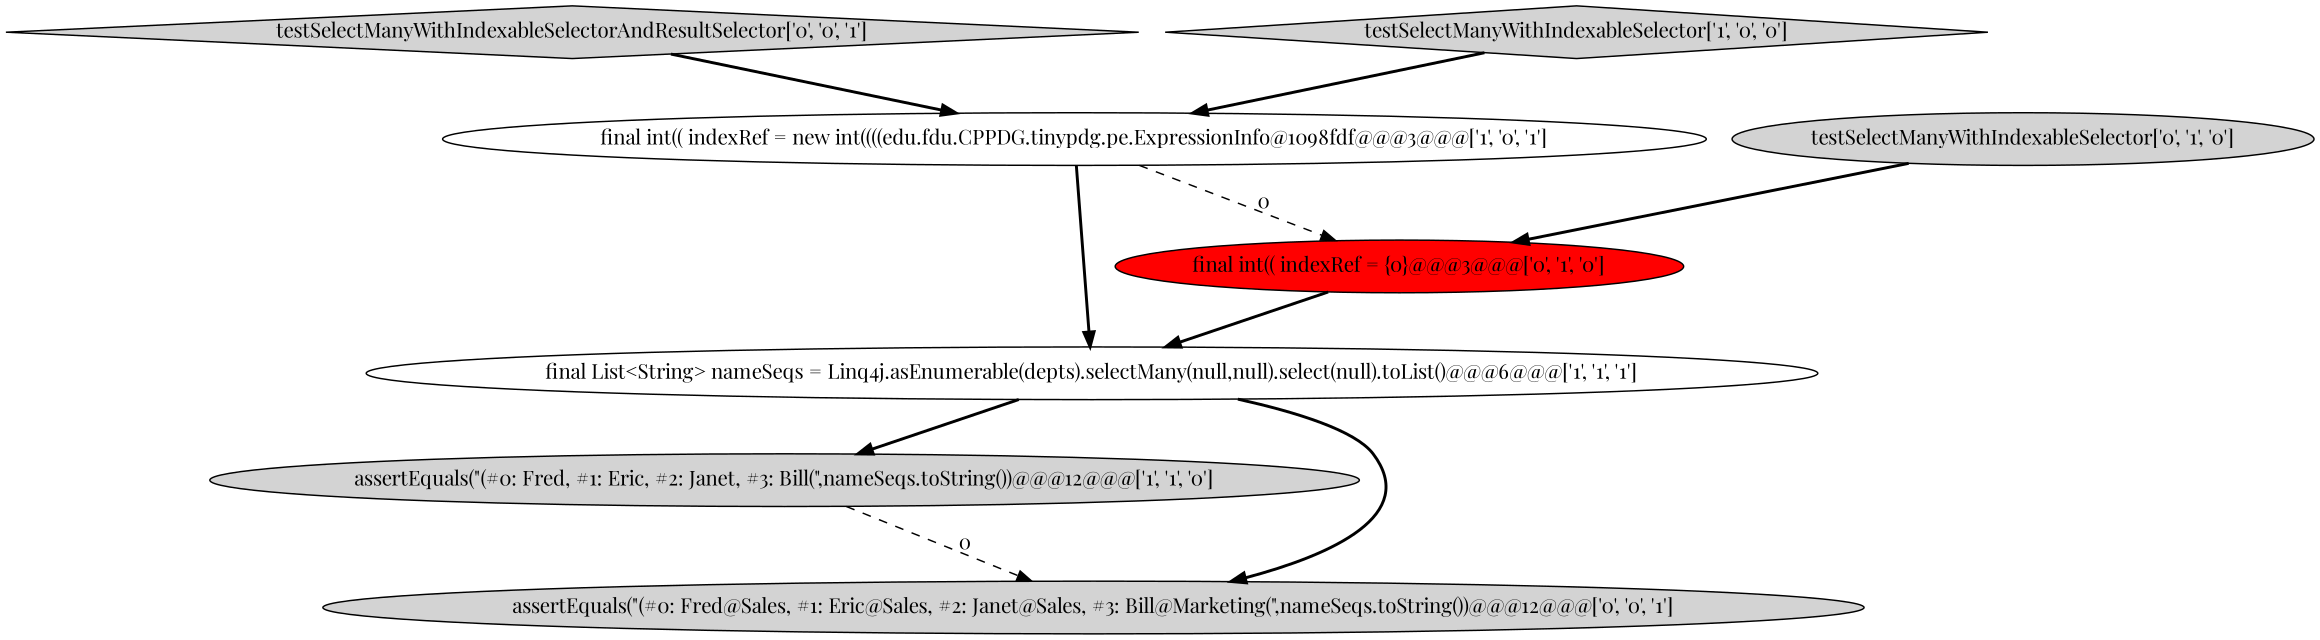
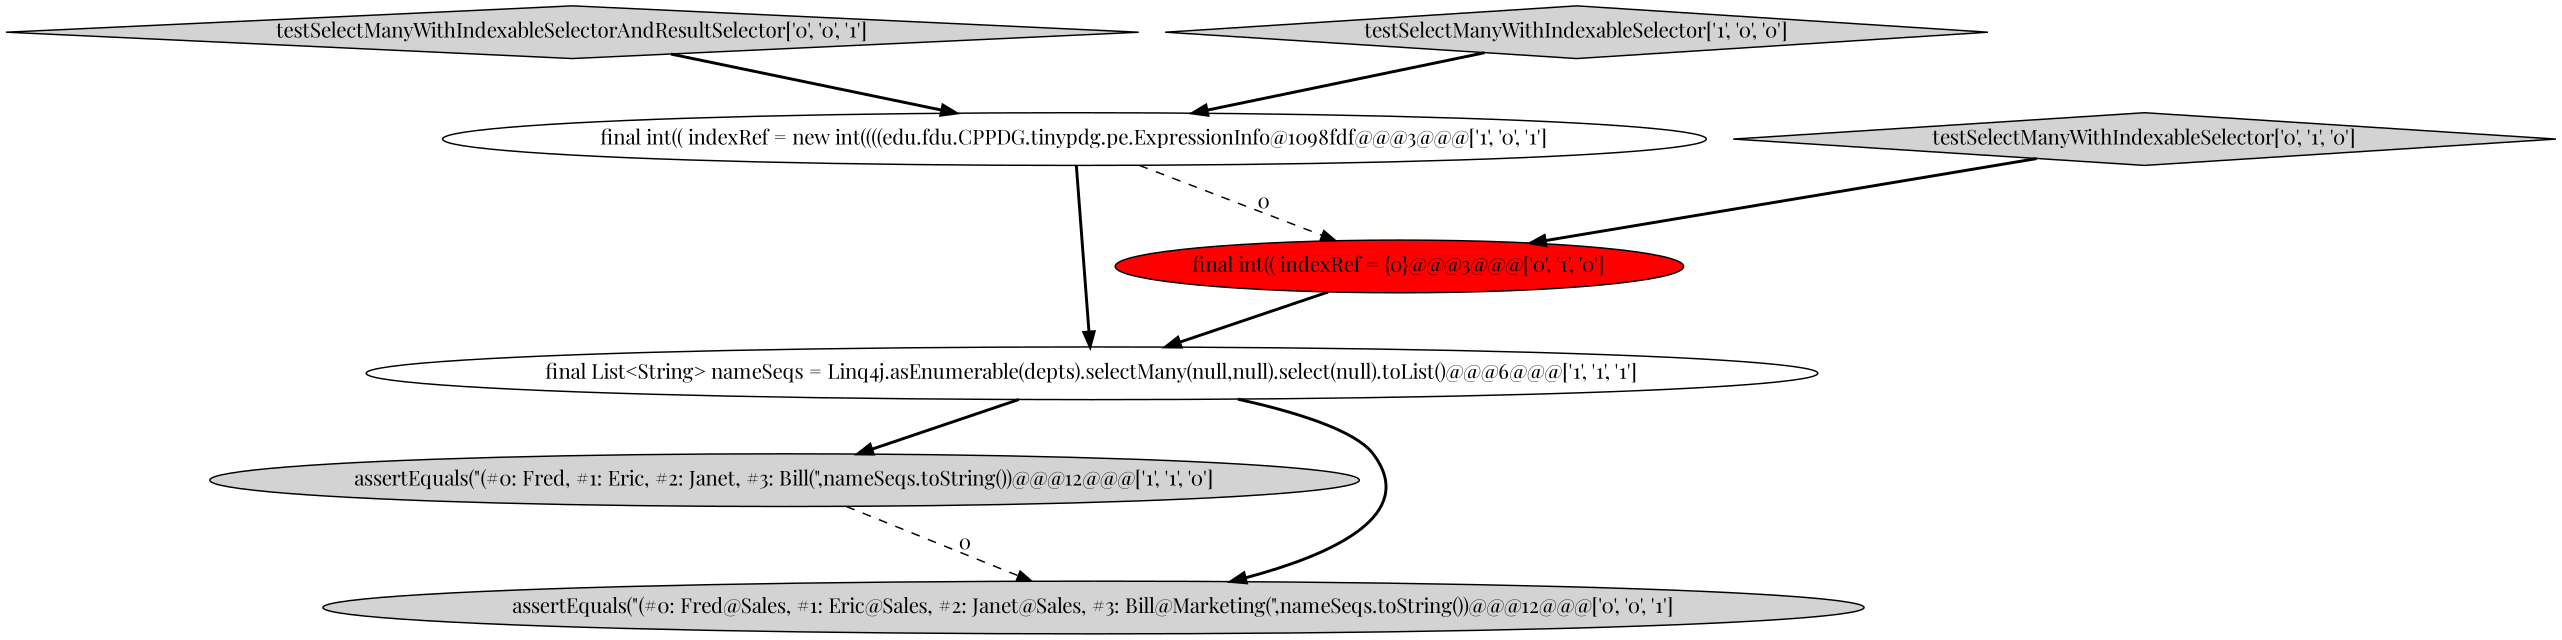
node "testSelectManyWithIndexableSelector['0', '1', '0']": shape ellipse -> diamond
